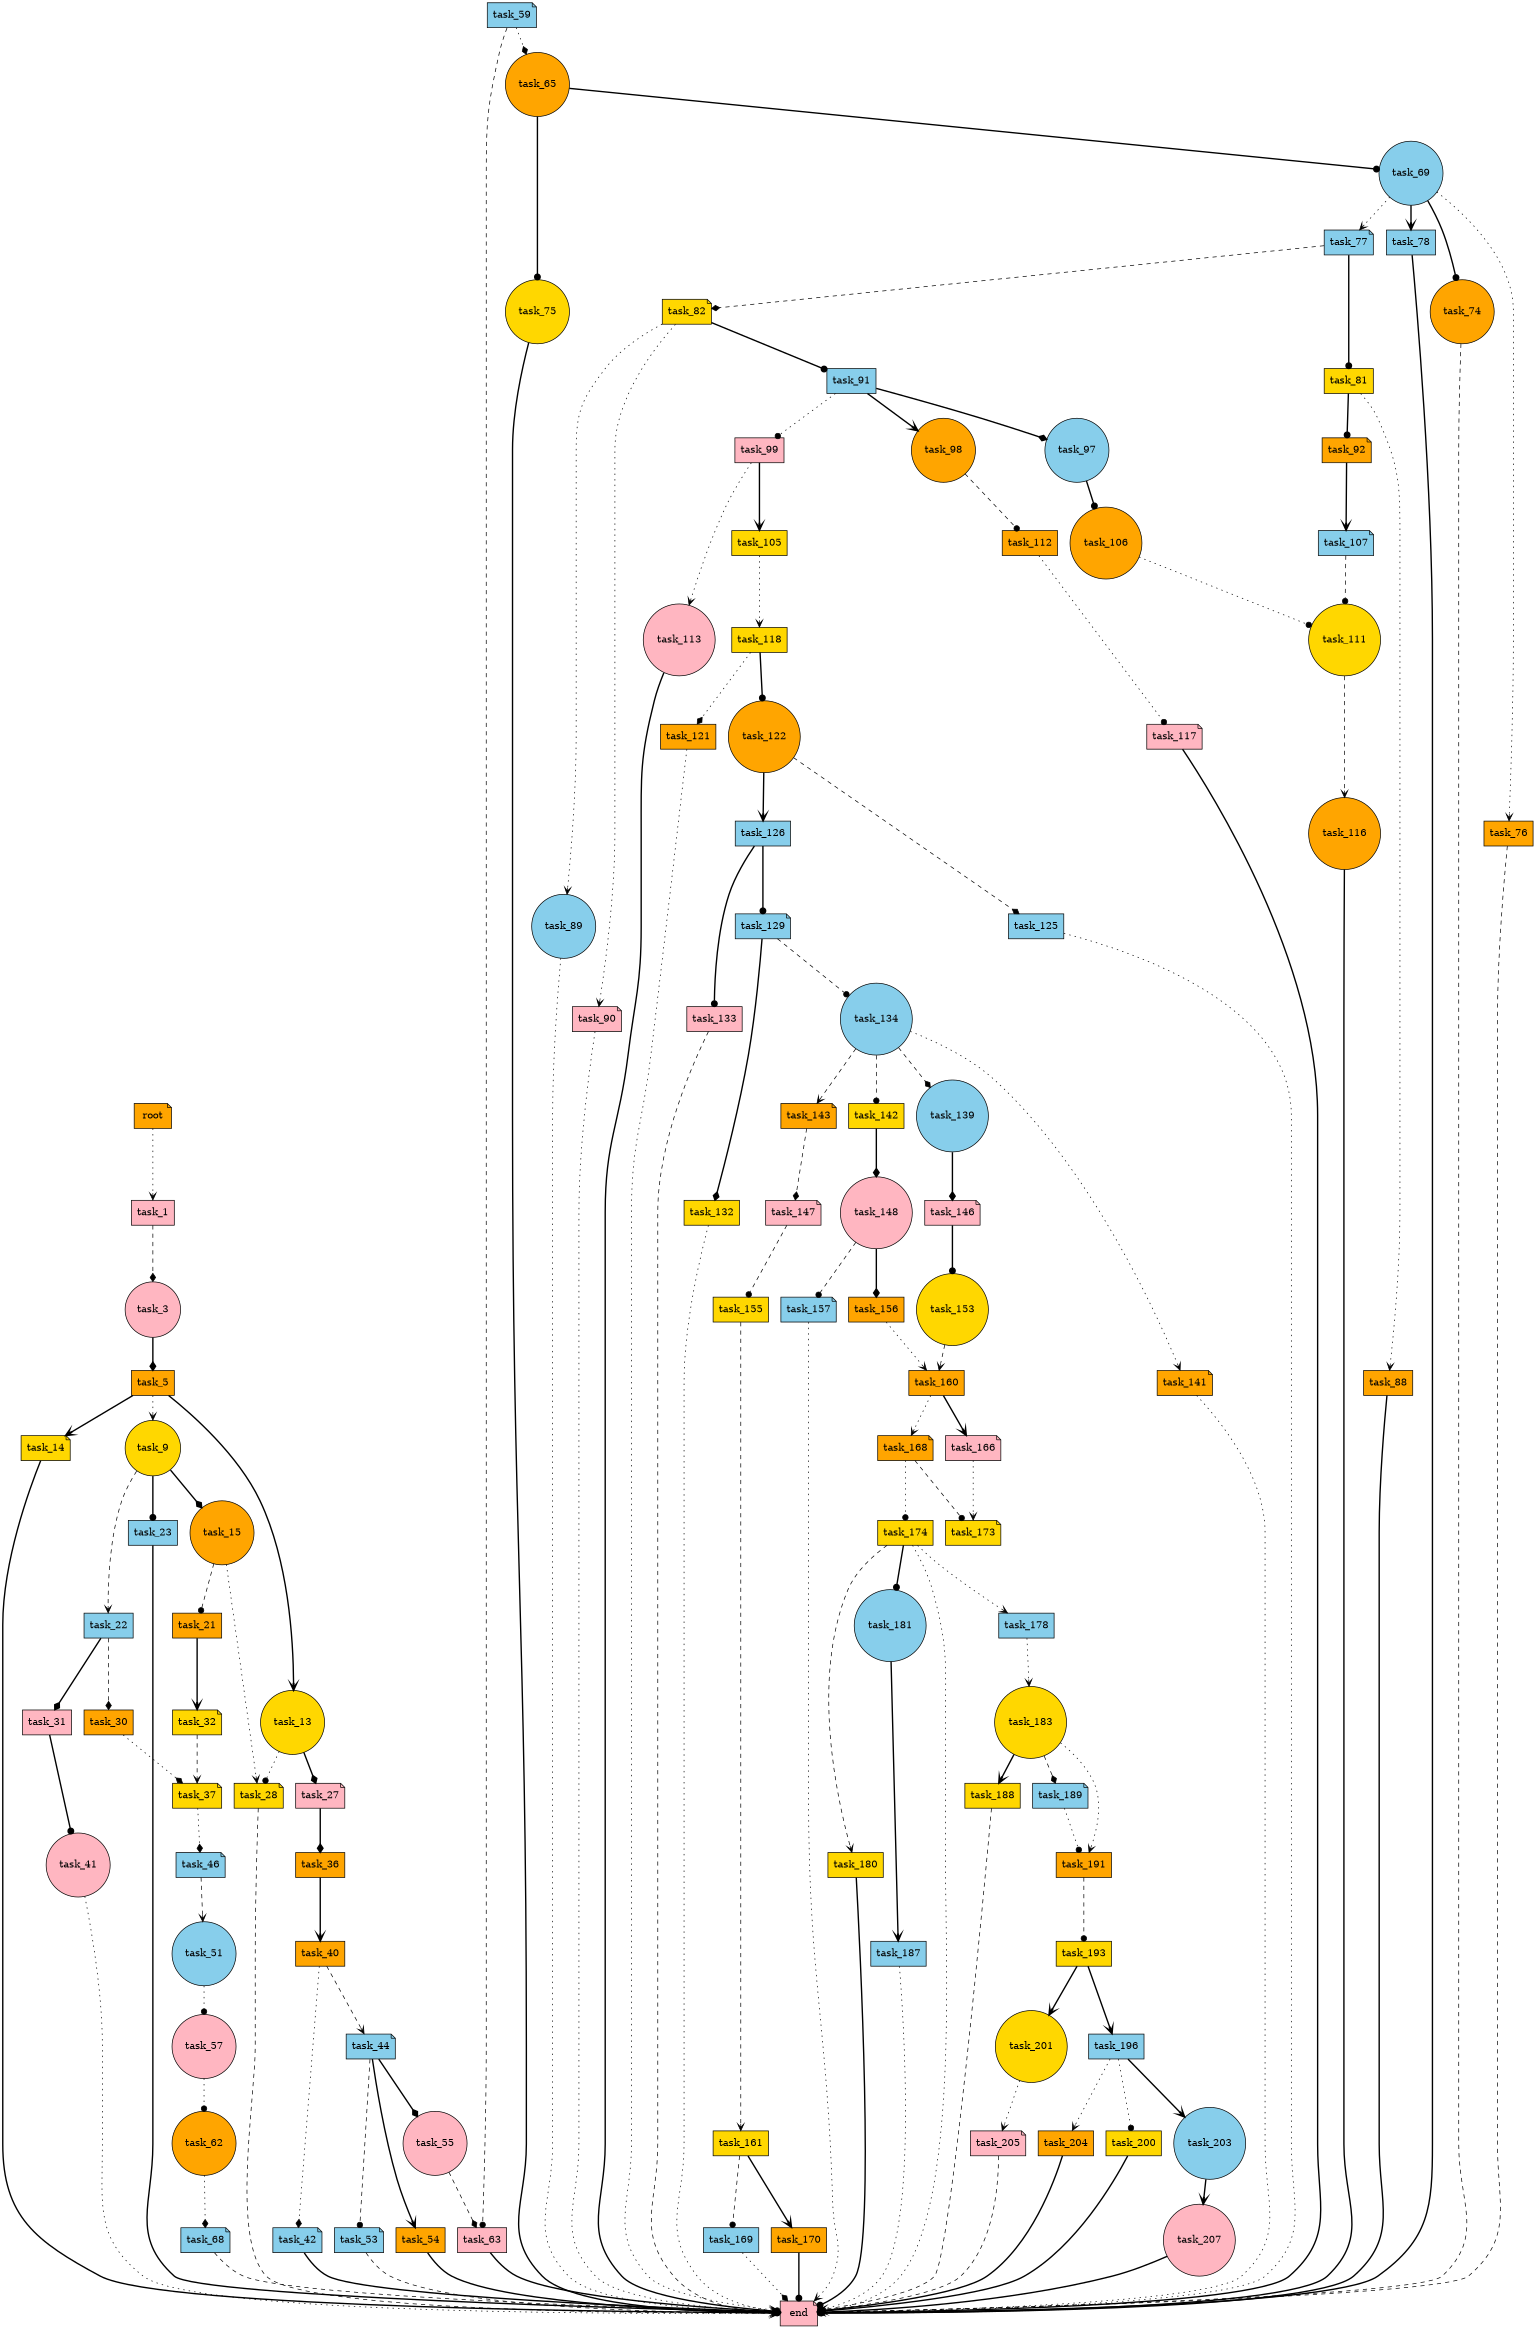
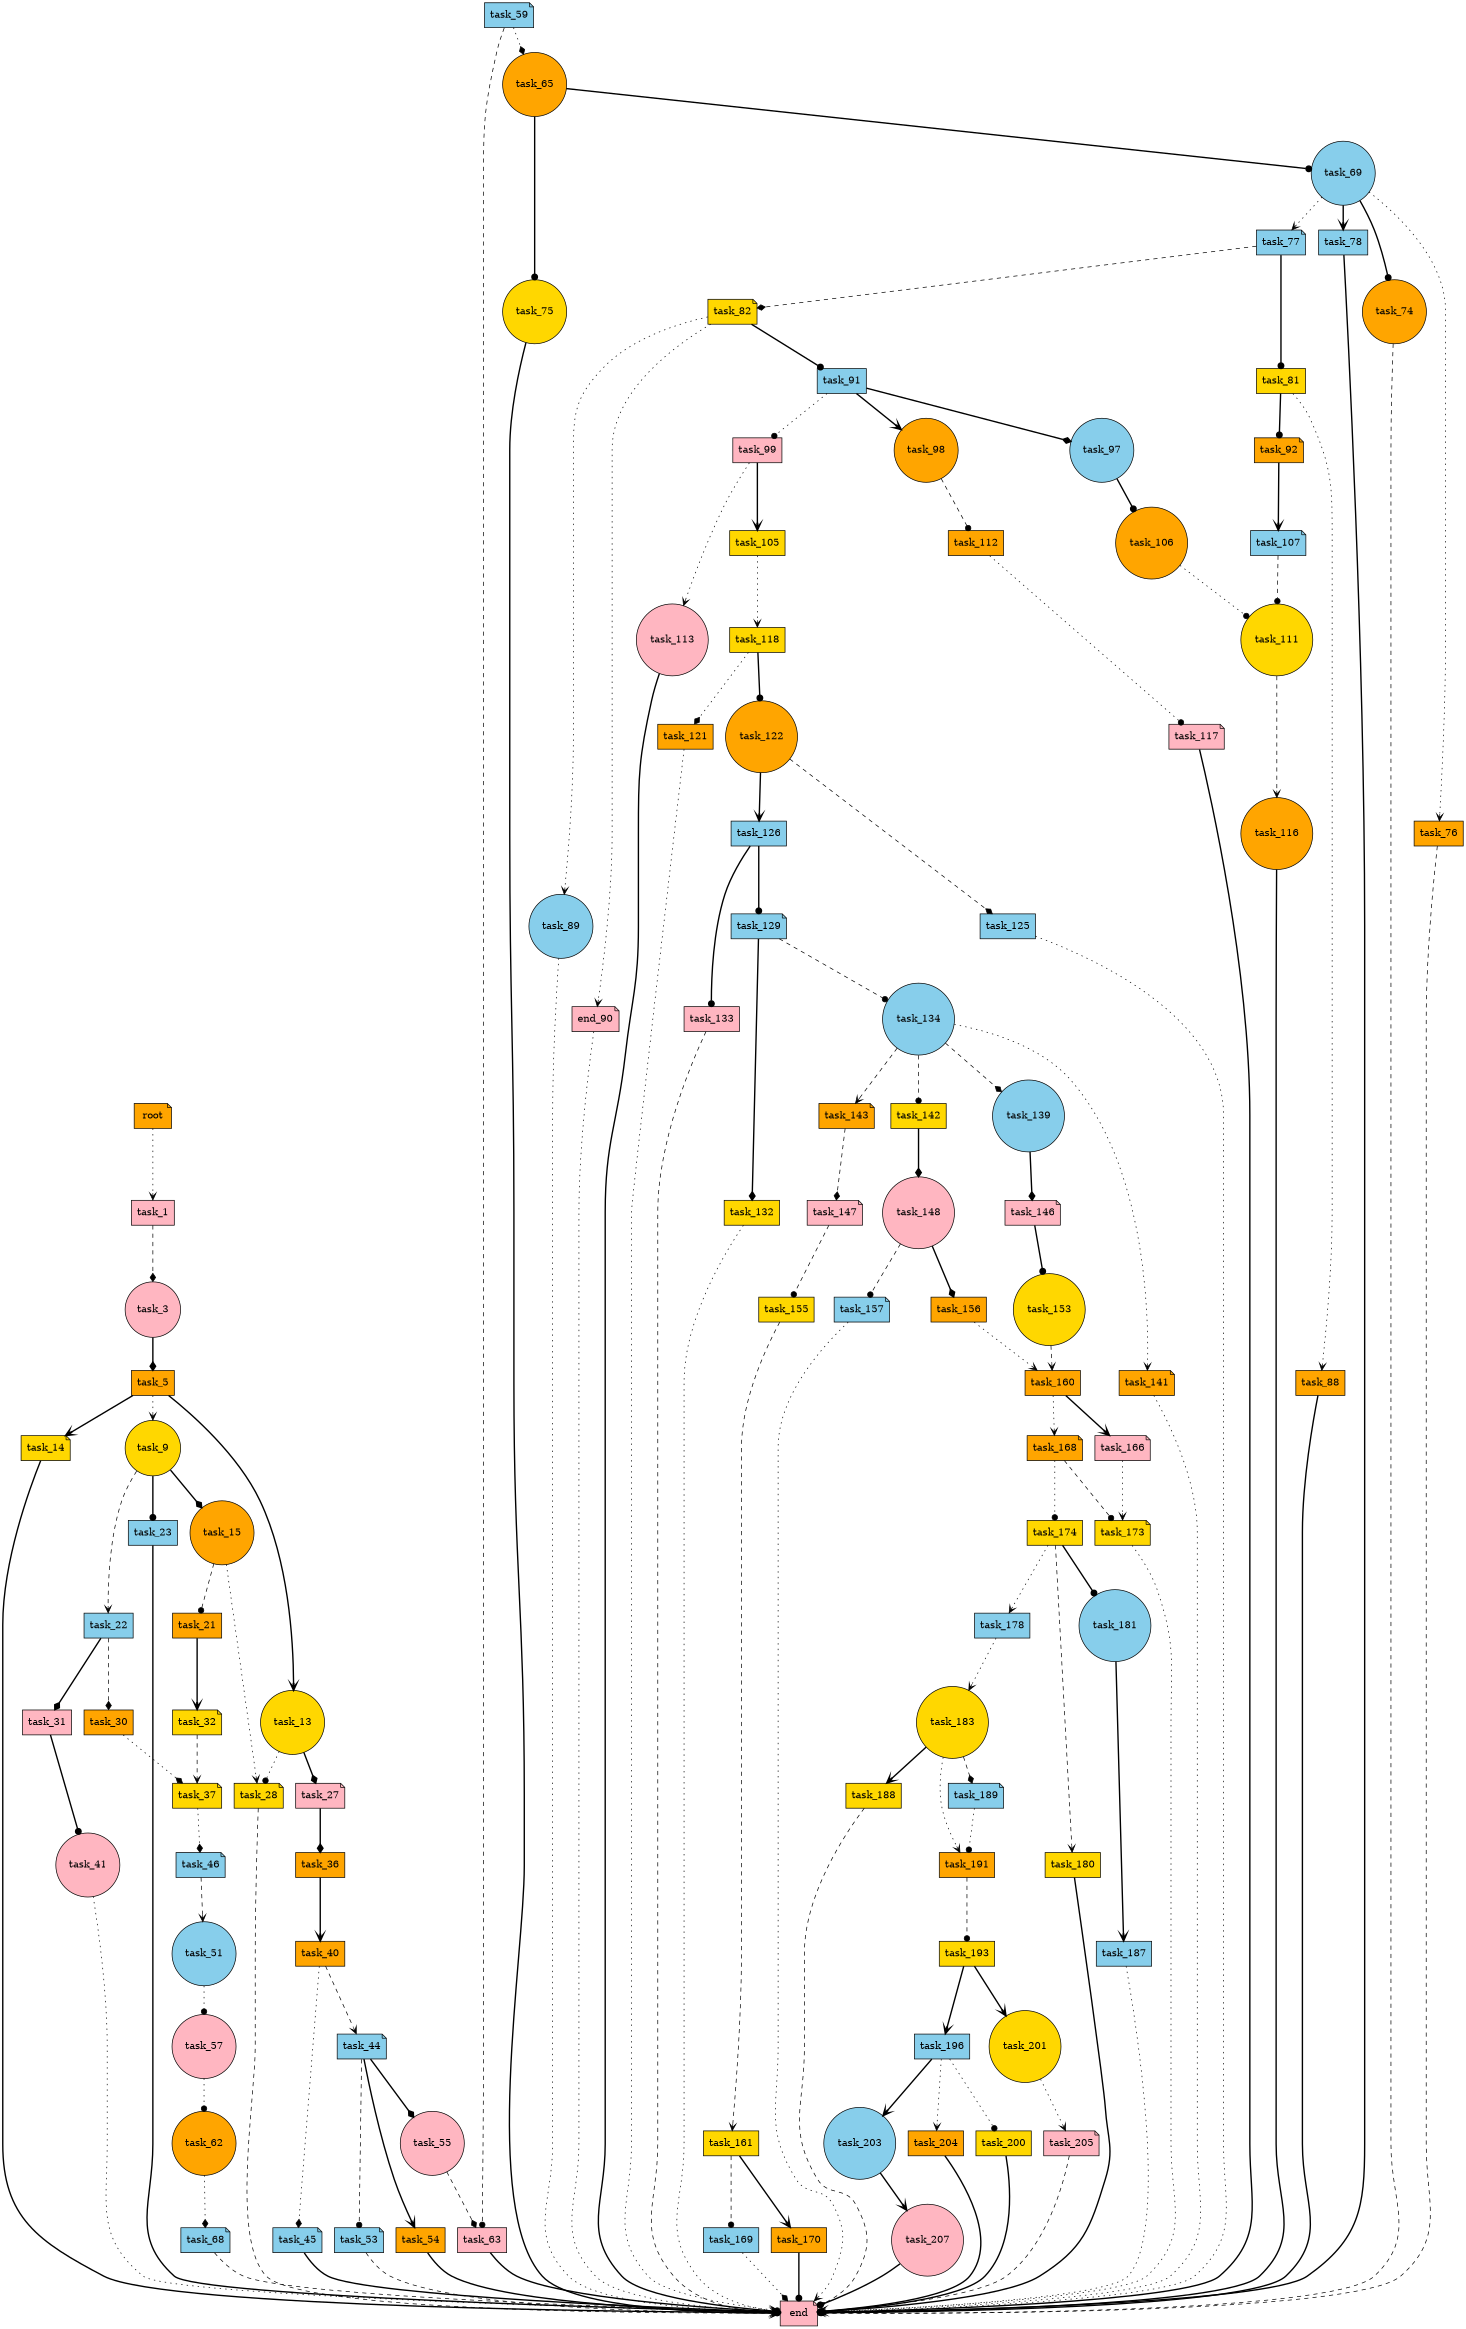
node "task_90": label "task_90" -> "end_90"
edge "task_174" -> "end": now "task_173" -> "end"
node "task_42": label "task_42" -> "task_45"
